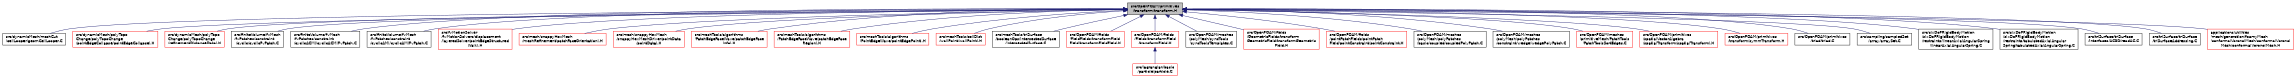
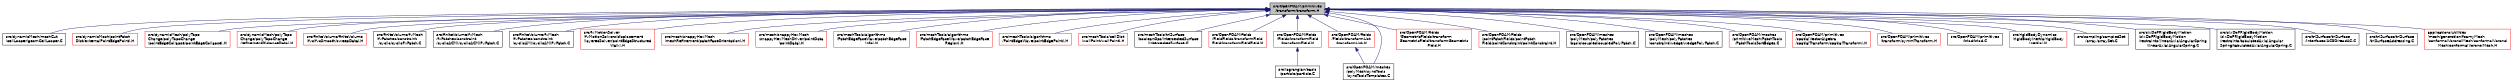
node "src/dynamicMesh/pointPatch Dist/externalPointEdgePointI.H": added
node "src/finiteVolume/finiteVolume /fvc/fvcSmooth/sweepDataI.H": added
node "src/OpenFOAM/fields /Fields/transformList /transformList.H": added
node "src/rigidBodyDynamics /rigidBodyInertia/rigidBody InertiaI.H": added
node "src/lagrangian/basic /particle/particle.C": color red -> black
